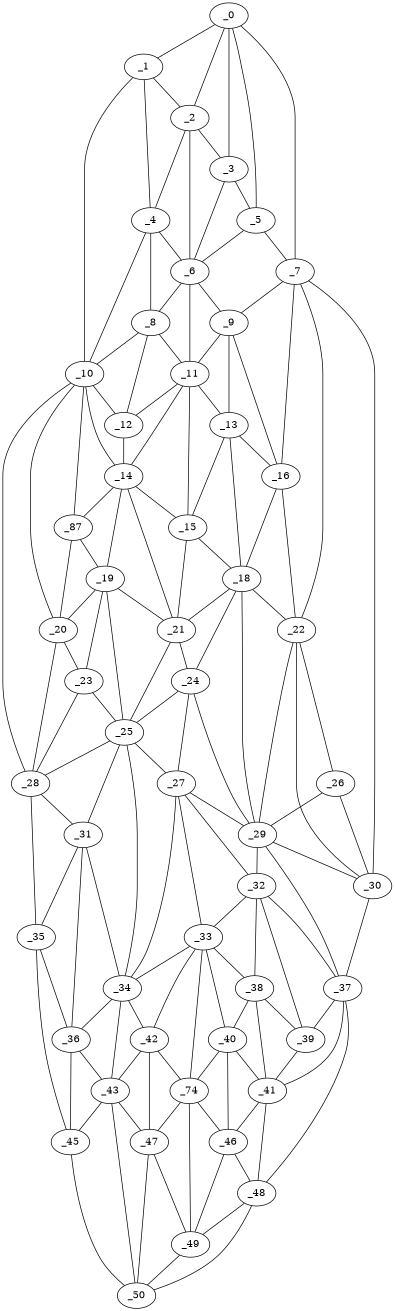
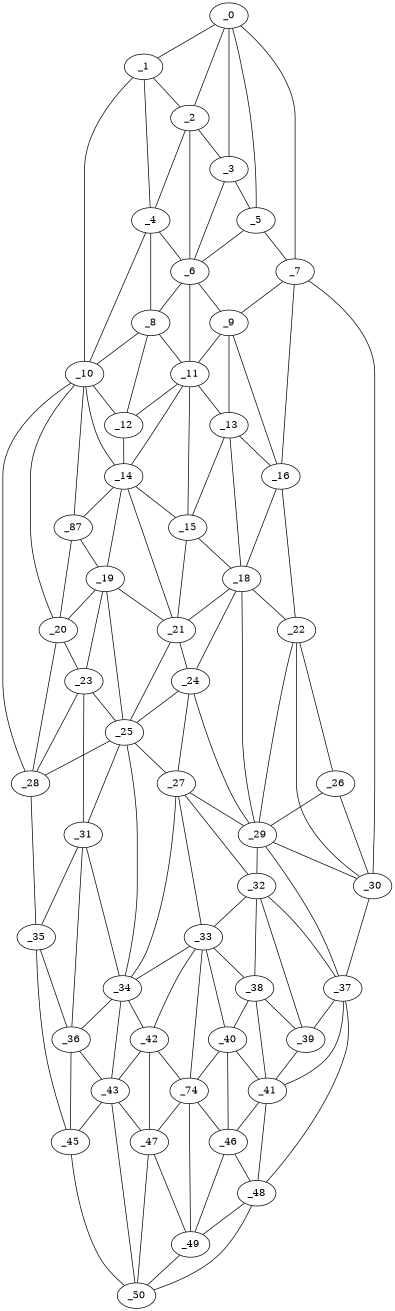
edge "_7" -- "_22": removed
edge "_28" -- "_31": now "_23" -- "_31"
